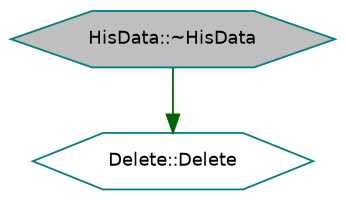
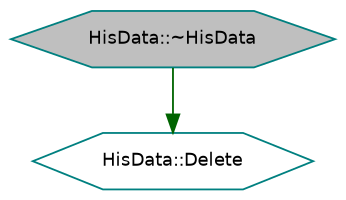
node "Delete::Delete": label "Delete::Delete" -> "HisData::Delete"
